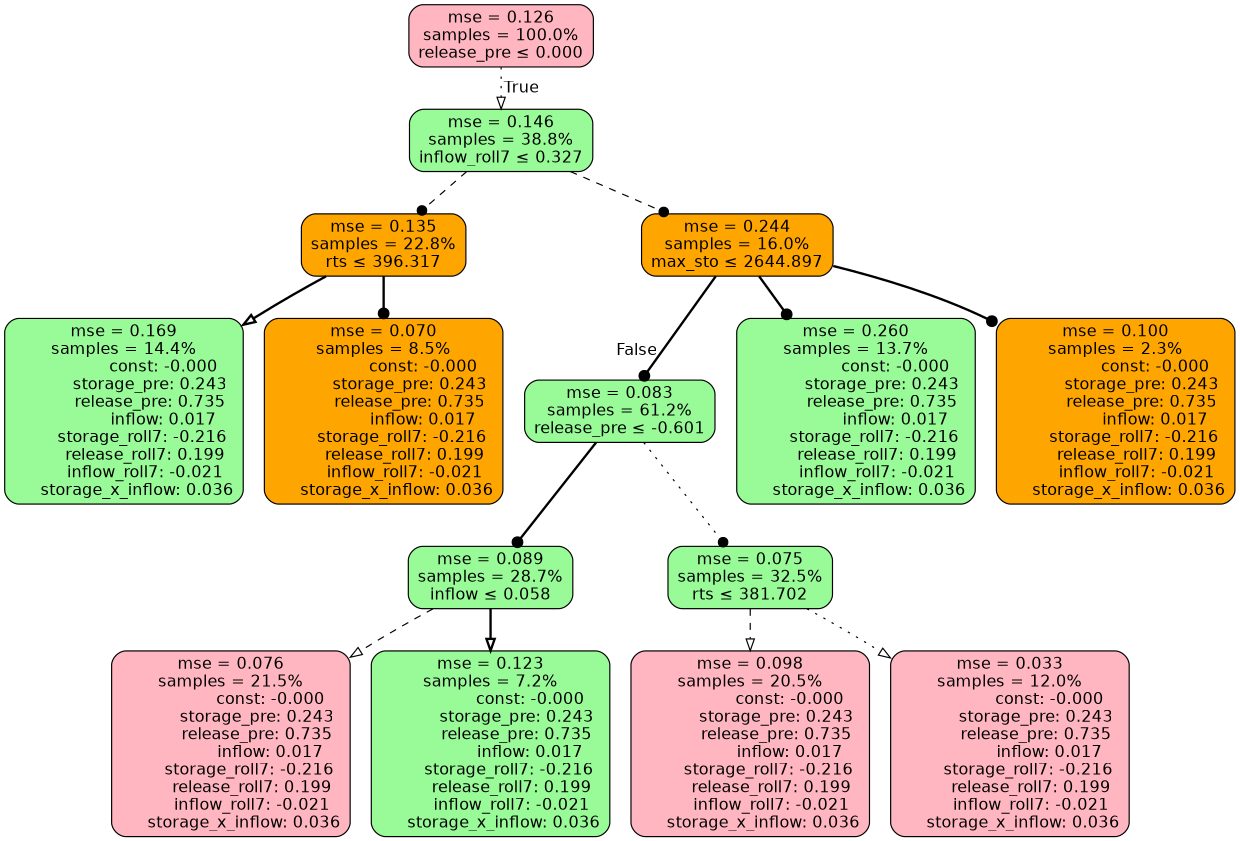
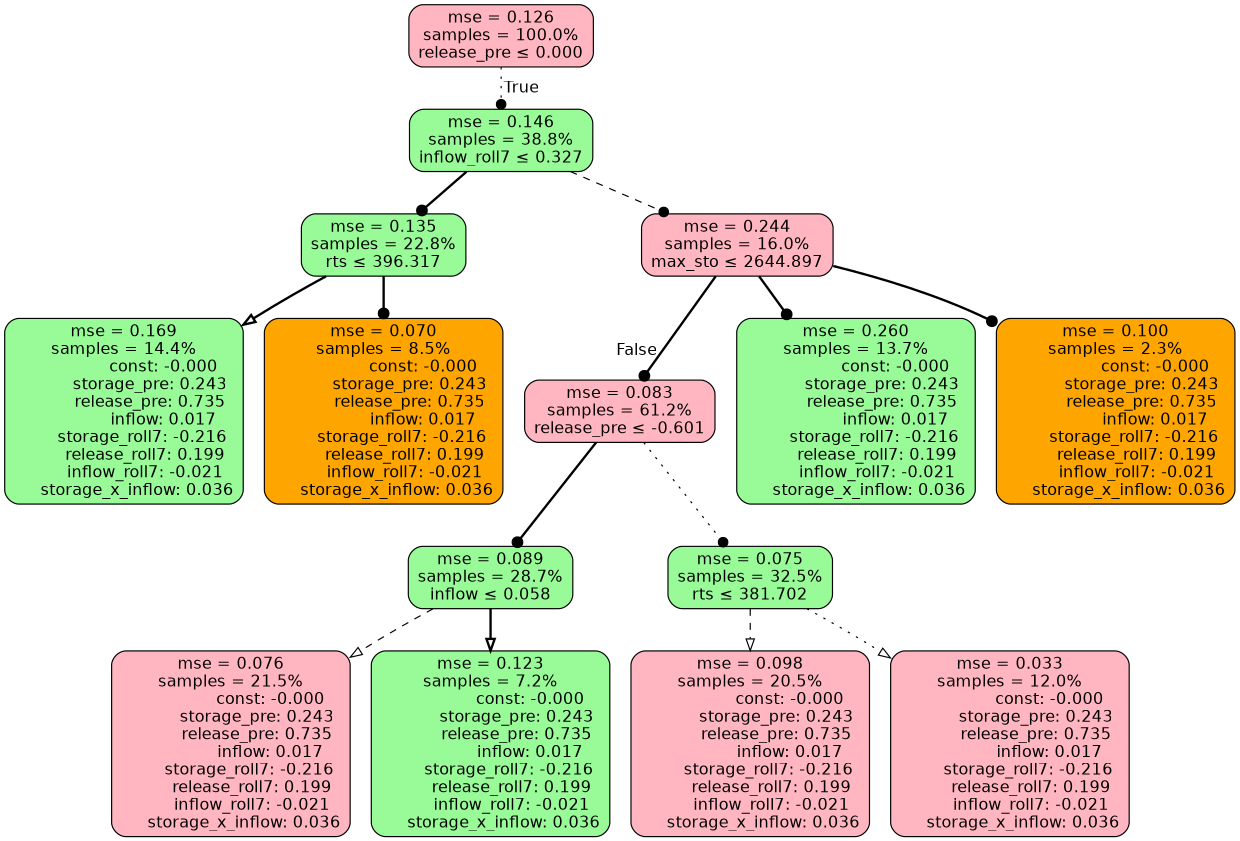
edge "mse = 0.126 samples = 100.0% release_pre ≤ 0.000" -> "mse = 0.146 samples = 38.8% inflow_roll7 ≤ 0.327": arrowhead onormal -> dot
edge "mse = 0.146 samples = 38.8% inflow_roll7 ≤ 0.327" -> "mse = 0.135 samples = 22.8% rts ≤ 396.317": style dashed -> bold
node "mse = 0.135 samples = 22.8% rts ≤ 396.317": fillcolor orange -> palegreen
node "mse = 0.244 samples = 16.0% max_sto ≤ 2644.897": fillcolor orange -> lightpink
node "mse = 0.083 samples = 61.2% release_pre ≤ -0.601": fillcolor palegreen -> lightpink
